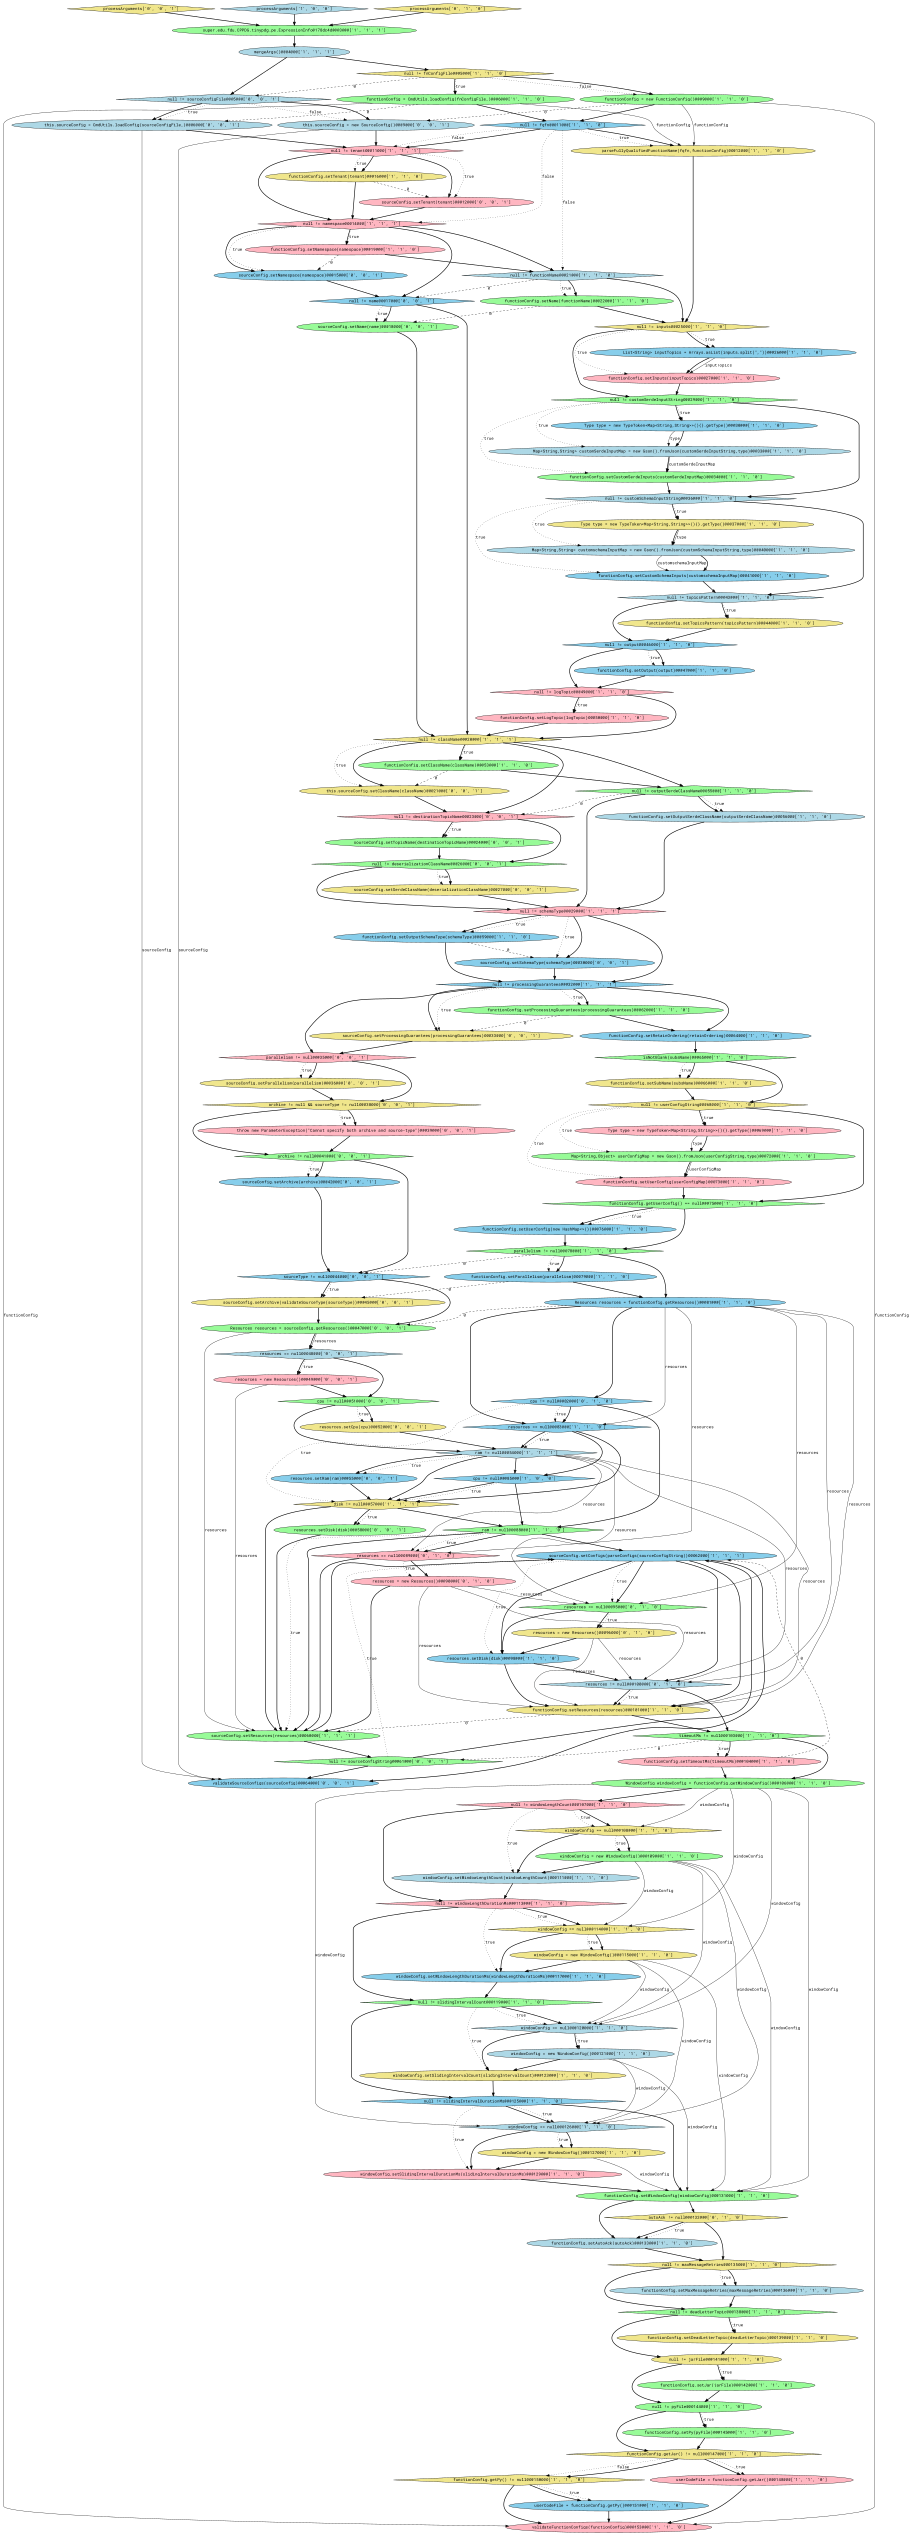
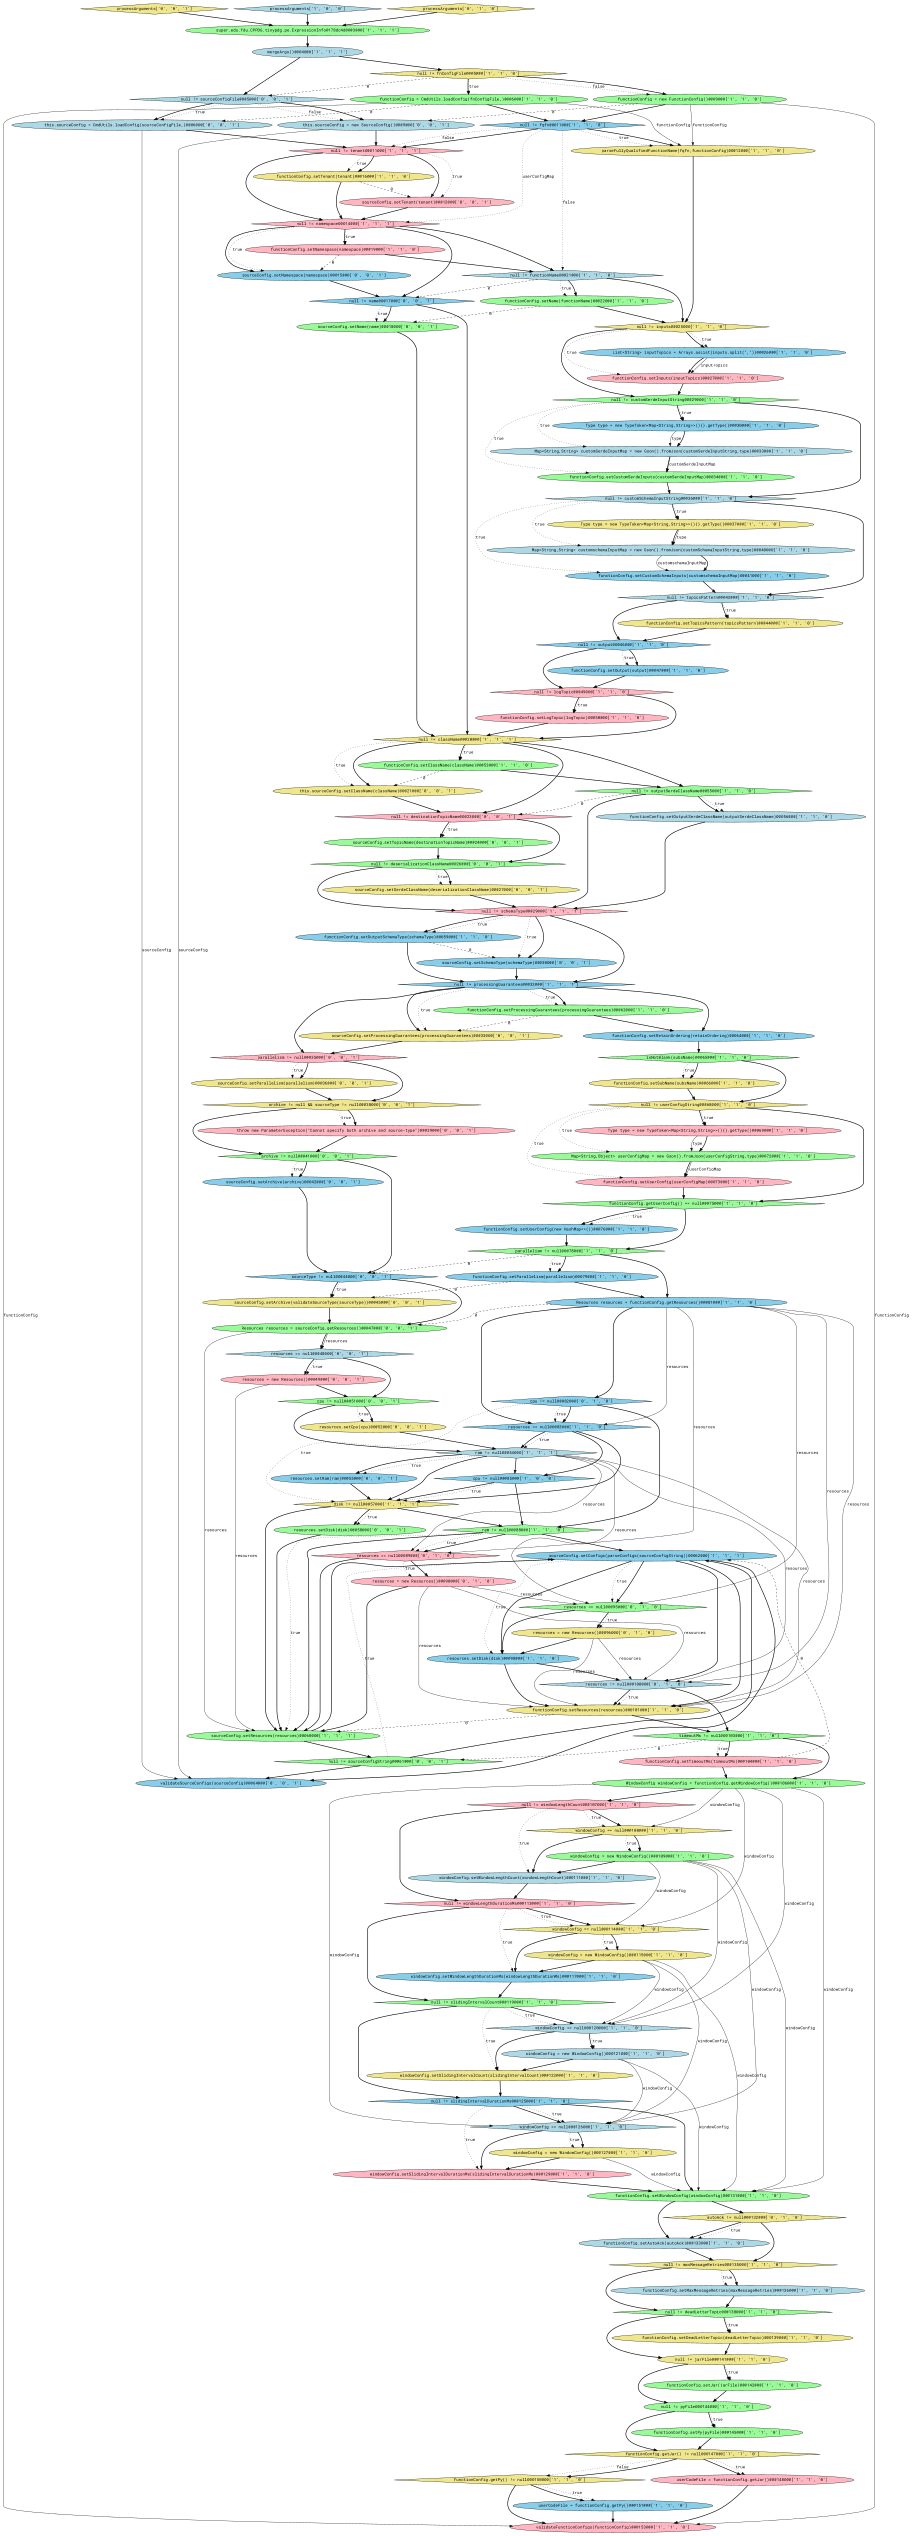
edge "null != fqfn@@@11@@@['1', '1', '0']" -> "null != namespace@@@14@@@['1', '1', '1']": label "false" -> "userConfigMap"
